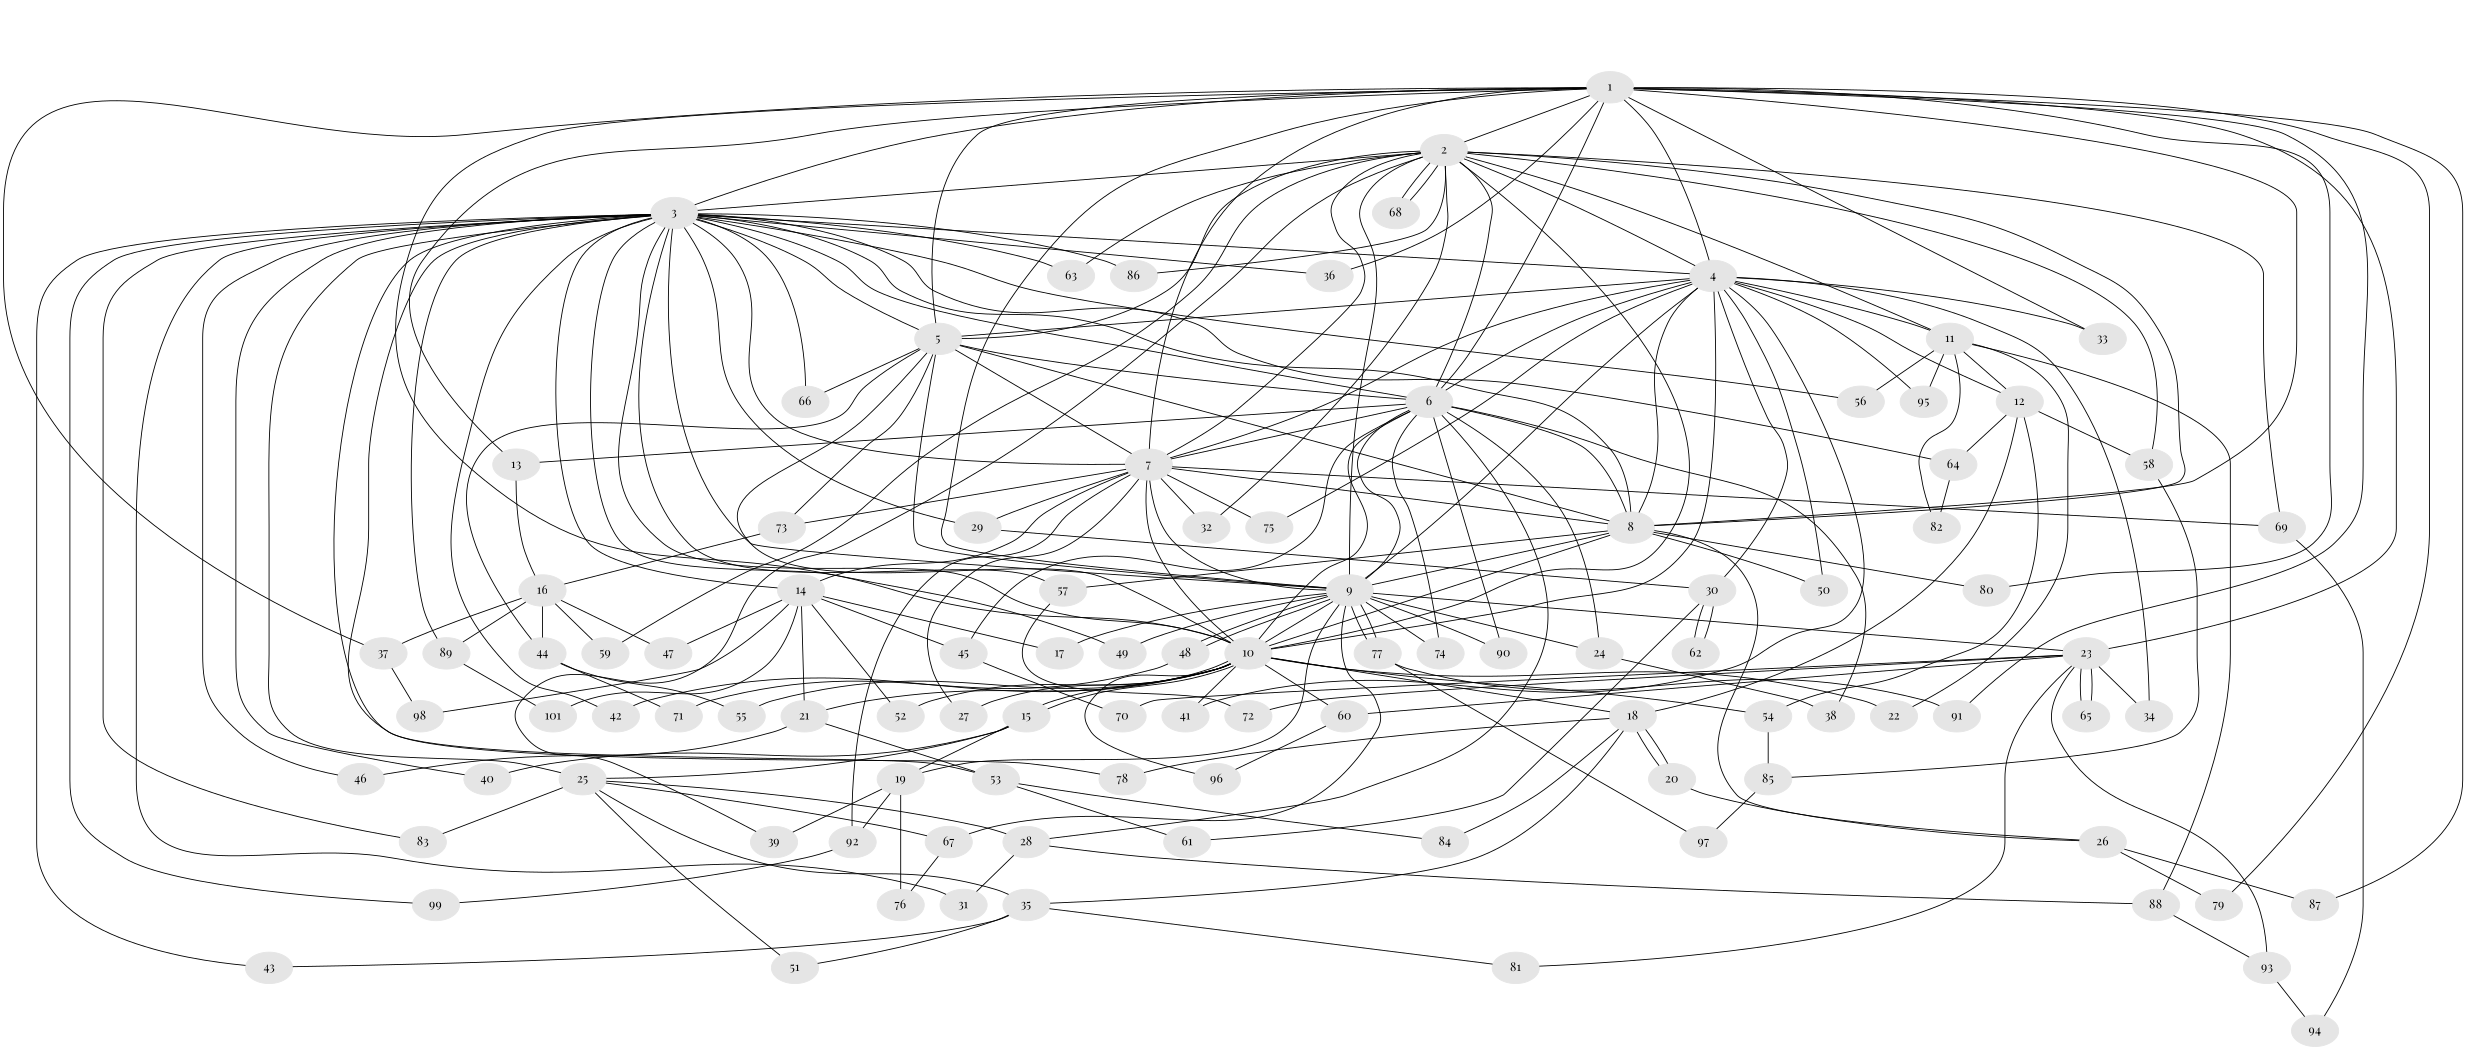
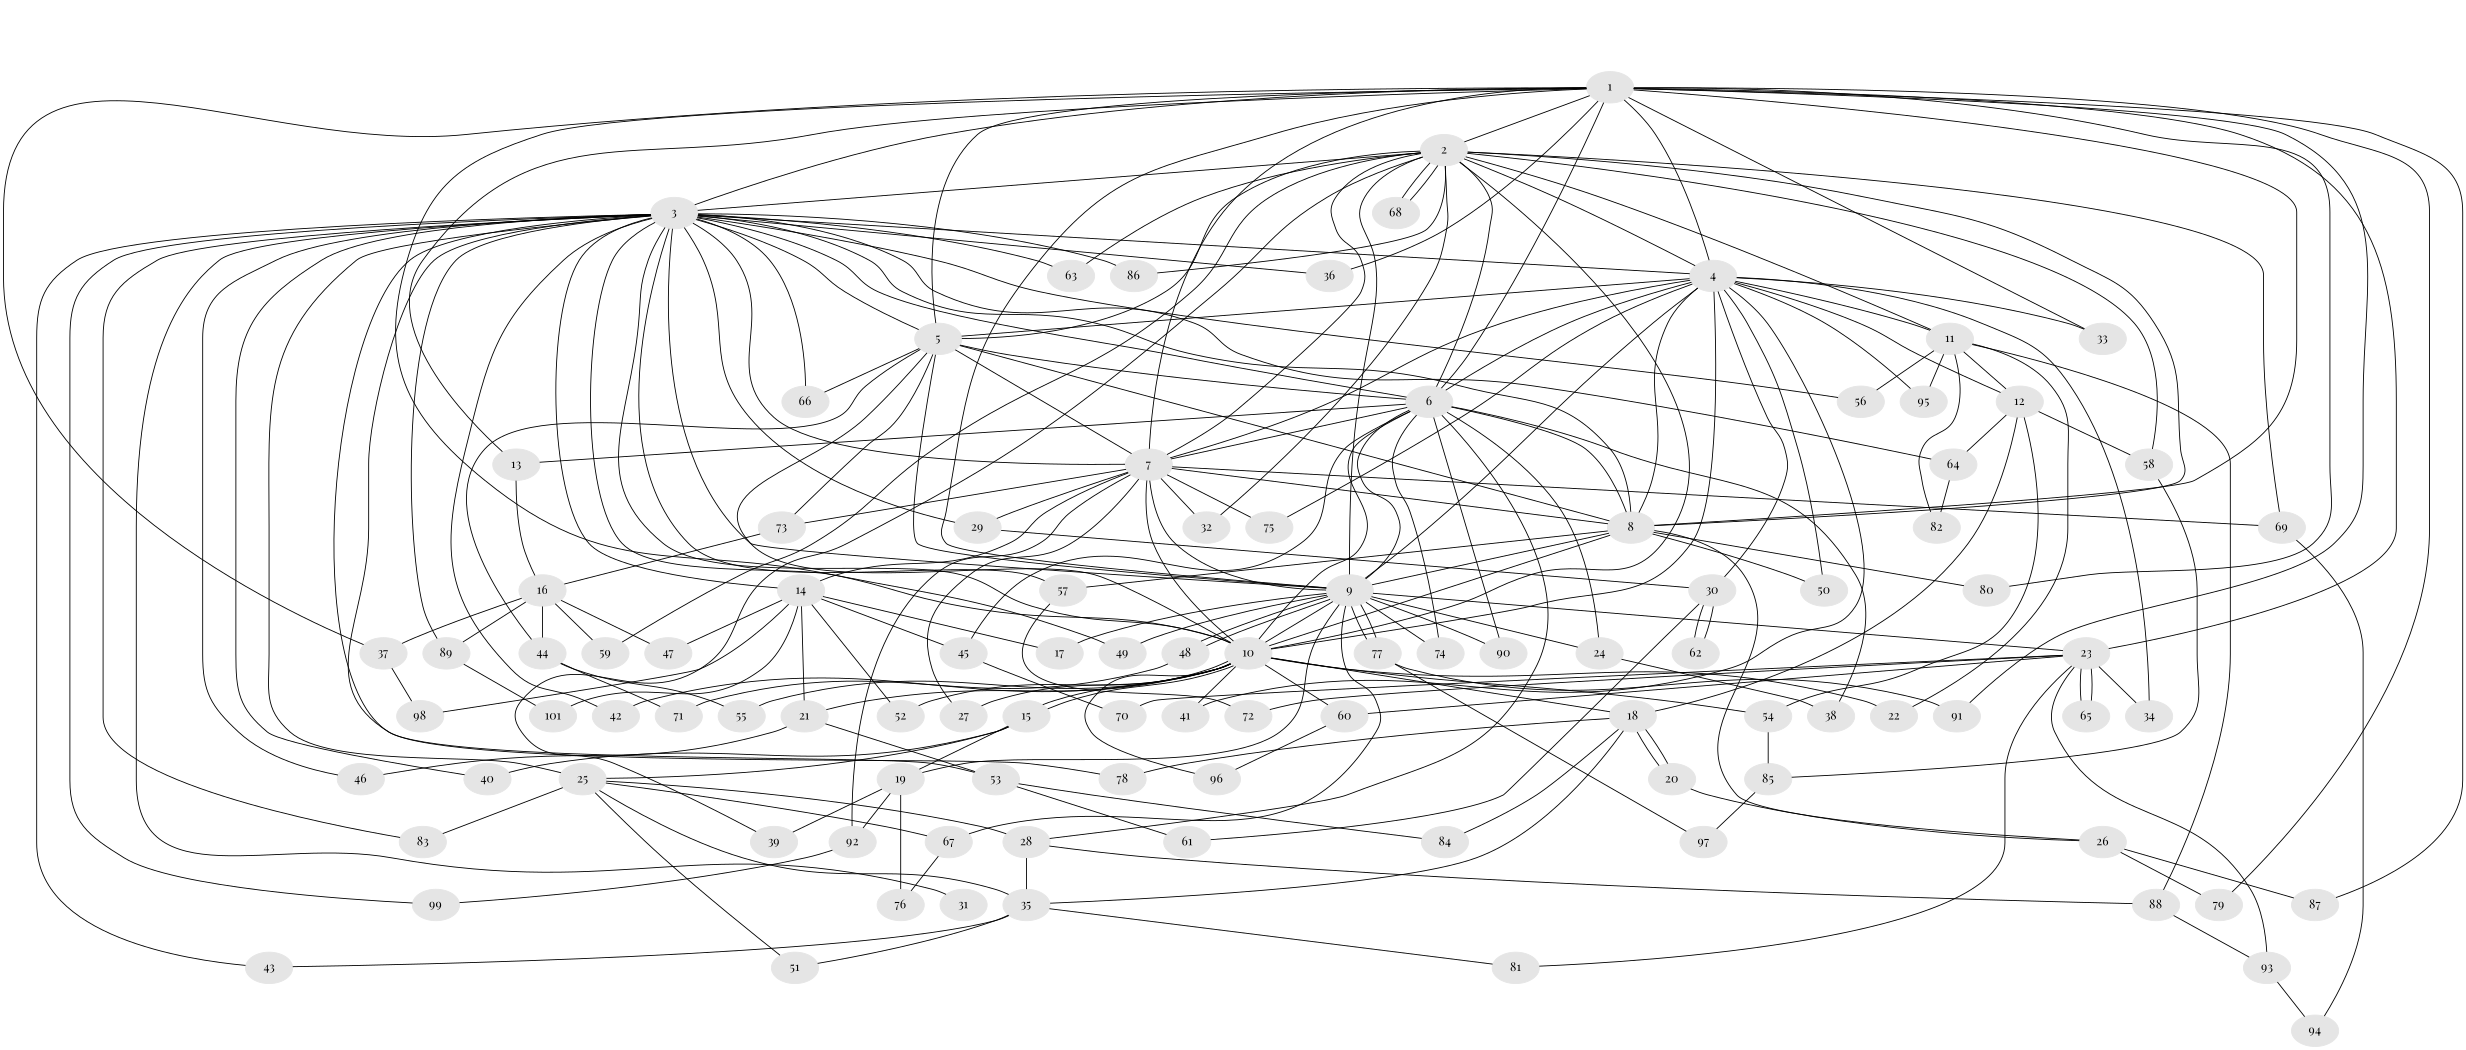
edge "28" -- "31": now "28" -- "35"
